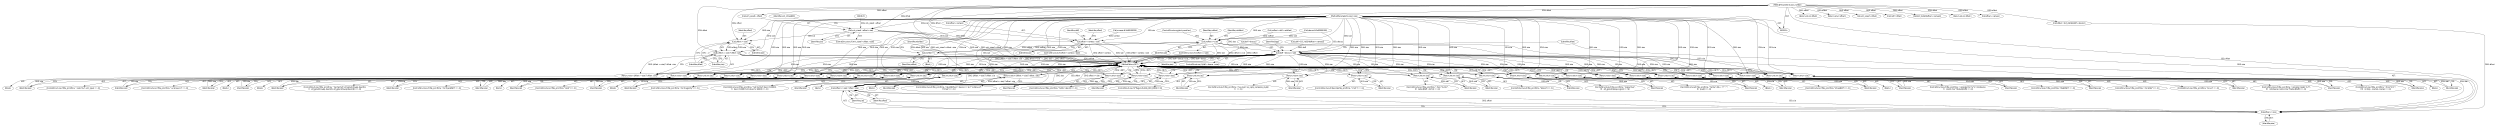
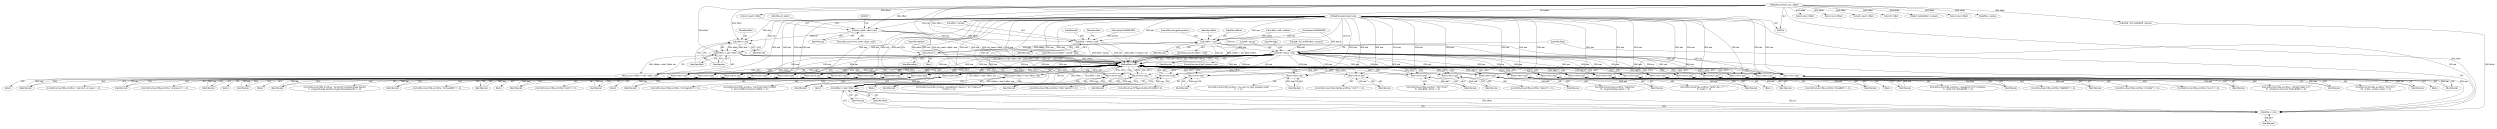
node "(Identifier,xnh_kFreeBSD)": label "(Identifier,xnh_kFreeBSD)" -> "(Identifier,xnh_sizeof)"
edge "1000149" -> "(Call,xnh_sizeof + offset > size)": label "DDG: xnh_sizeof + offset" -> "CFG: "
edge "(Call,noffset >= size)" -> "(Call,noffset++)": label "DDG: noffset" -> "DDG: doff"
